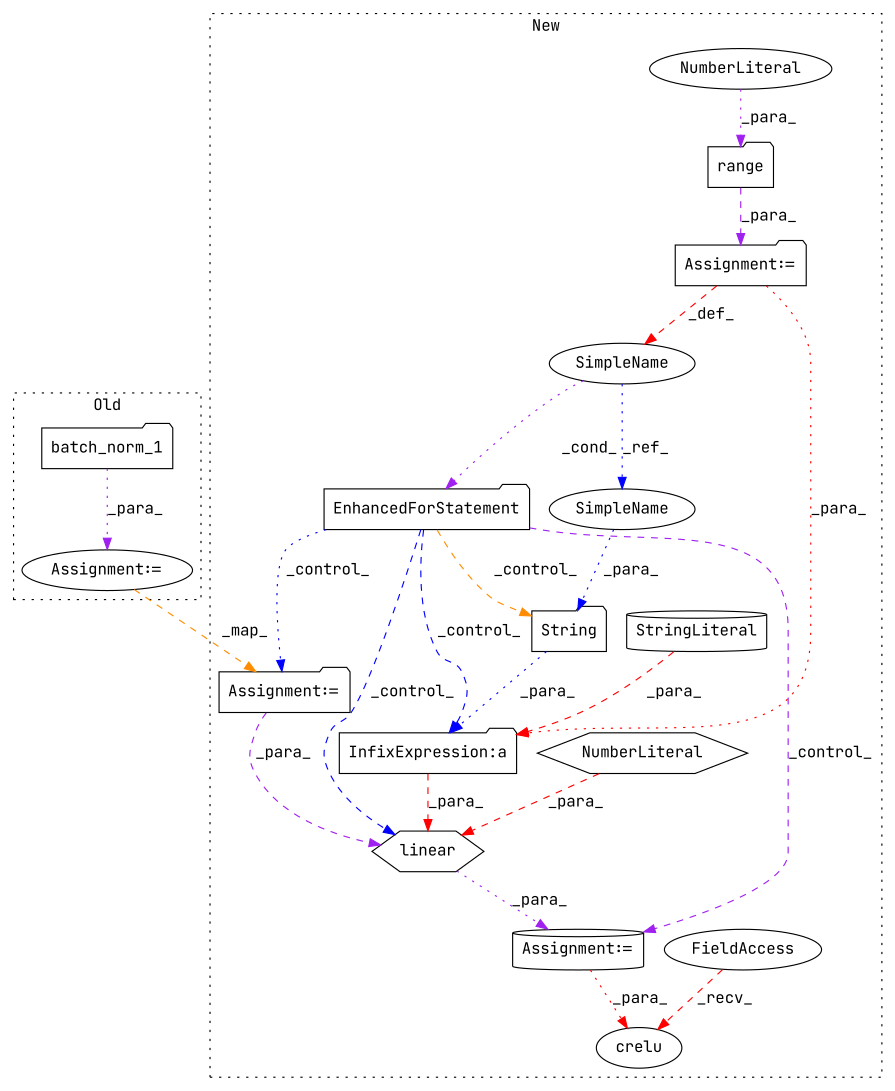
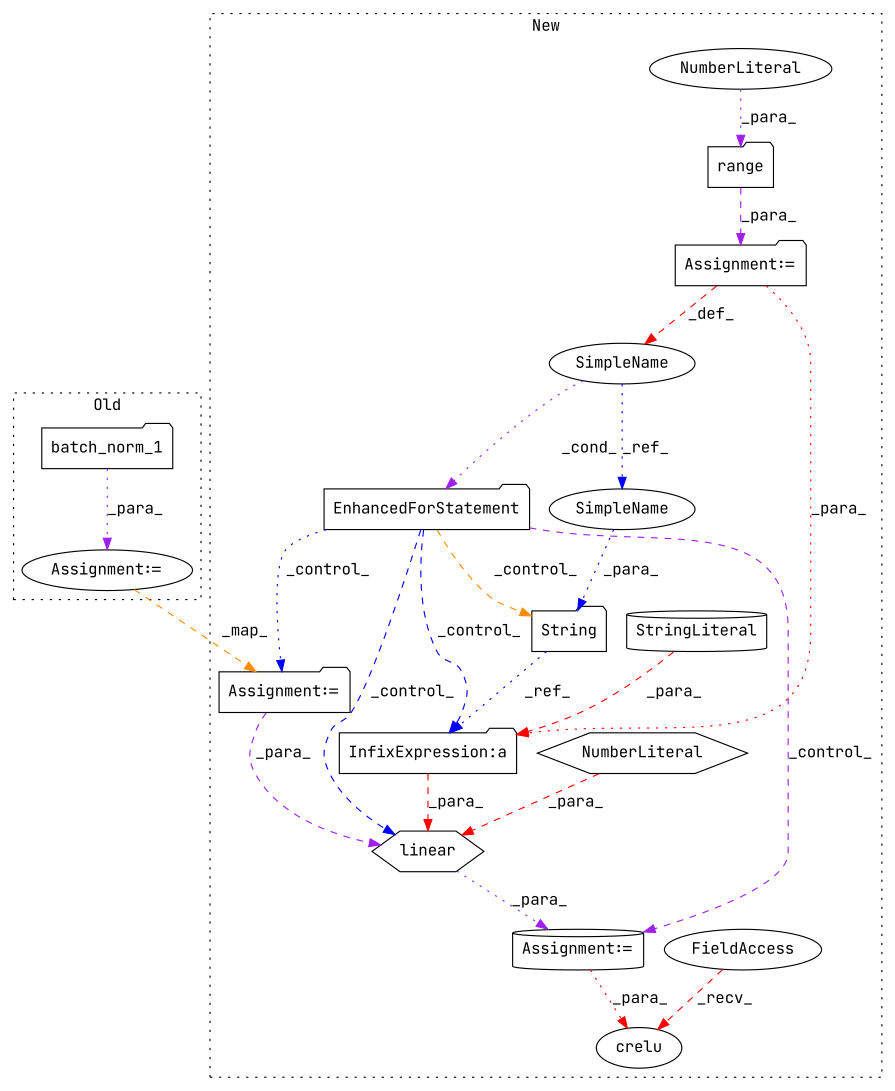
edge "String" -> "InfixExpression:a": label "_para_" -> "_ref_"
